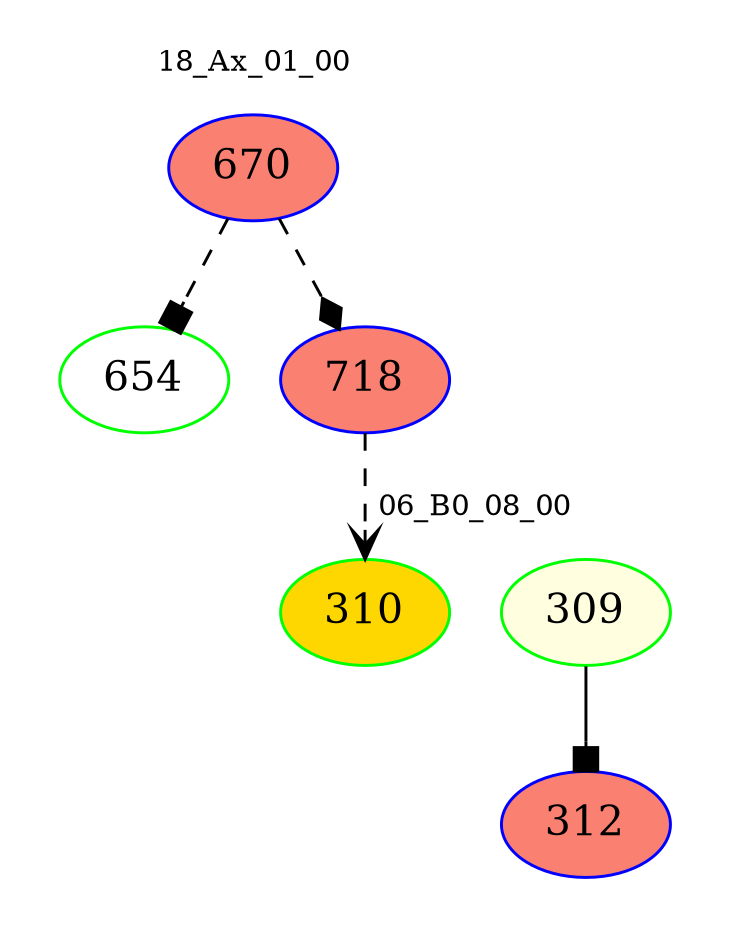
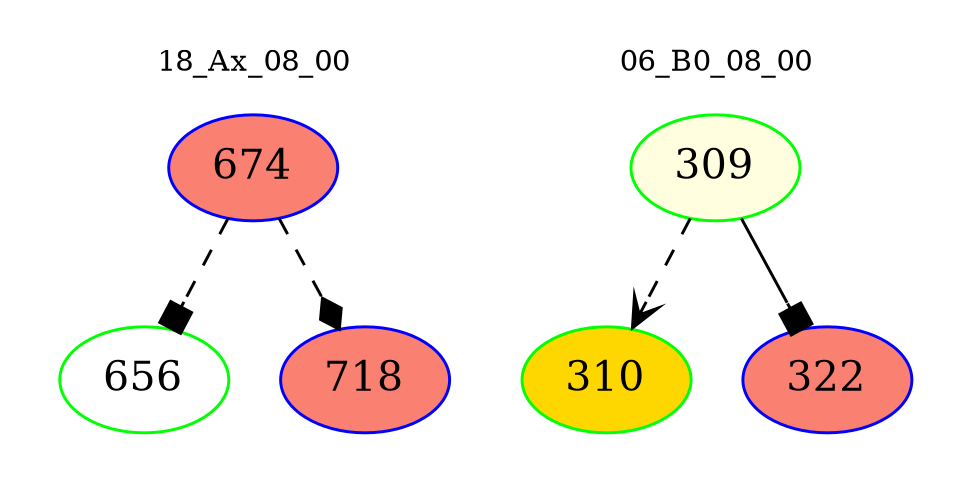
cluster "18_Ax_01_00": label "18_Ax_01_00" -> "18_Ax_08_00"
node "670": label "670" -> "674"
node "654": label "654" -> "656"
edge "718" -> "310": now "309" -> "310"
node "312": label "312" -> "322"
